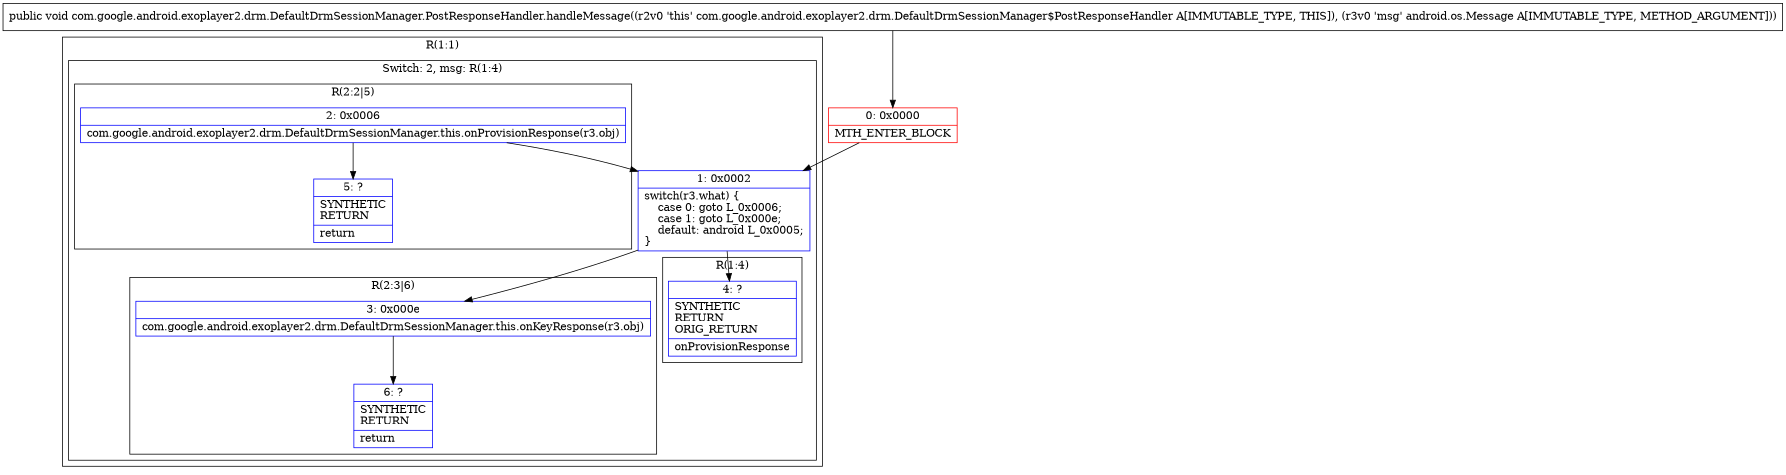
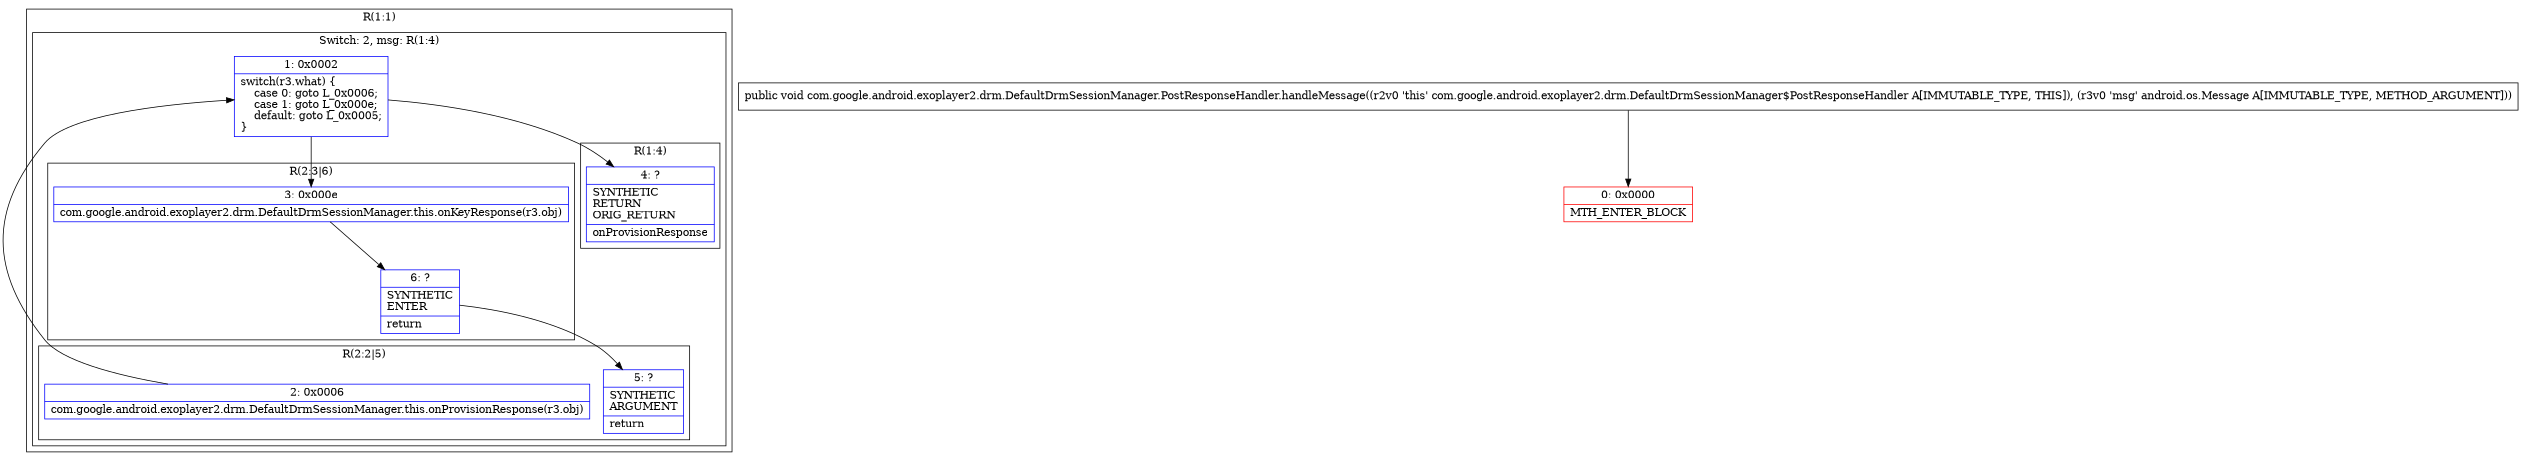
edge "0: 0x0000" -> "1: 0x0002": removed
edge "2: 0x0006" -> "5: ?": now "6: ?" -> "5: ?"
node "5: ?": text "RETURN" -> "ARGUMENT"
node "1: 0x0002": text "default: android L_0x0005;" -> "default: goto L_0x0005;"
node "6: ?": text "RETURN" -> "ENTER"
